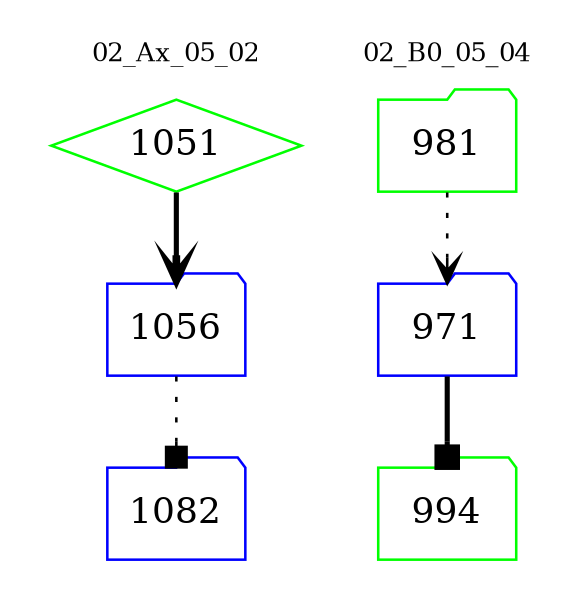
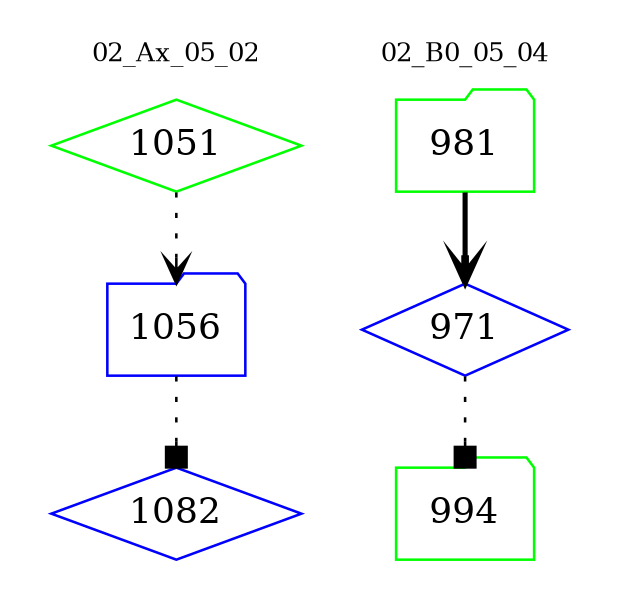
edge "1051" -> "1056": style bold -> dotted
edge "981" -> "971": style dotted -> bold
node "971": shape folder -> diamond
edge "971" -> "994": style bold -> dotted
node "1082": shape folder -> diamond
